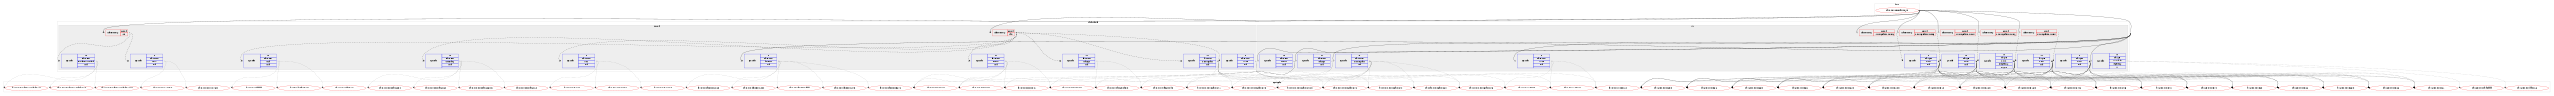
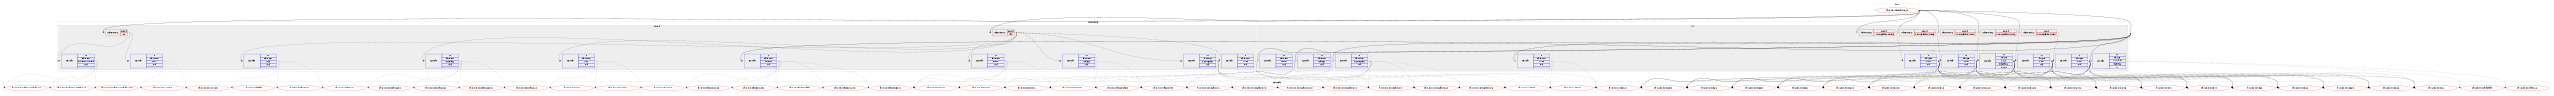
node "dev-use/python-dateutil-2.6.1": label "dev-use/python-dateutil-2.6.1" -> "dev-python/python-dateutil-2.6.1"
